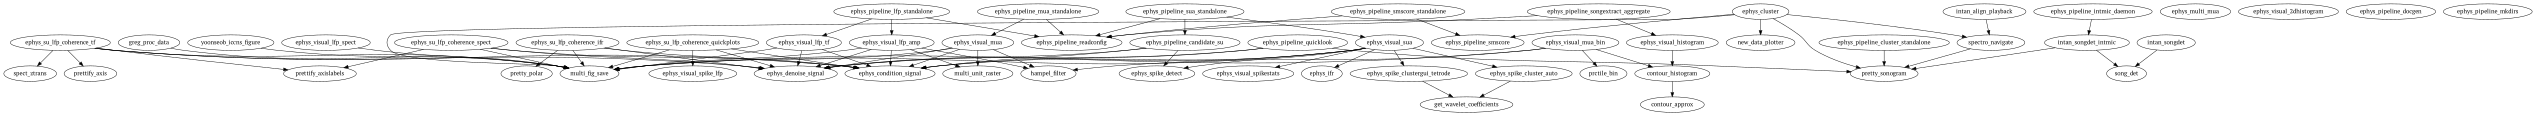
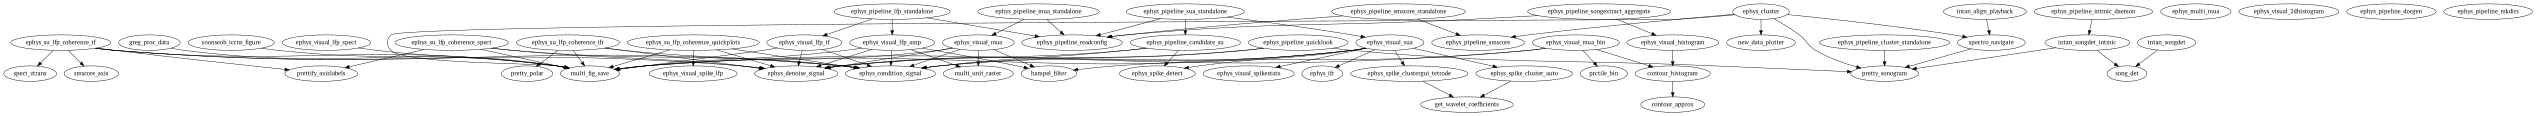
node "prettify_axis": label "prettify_axis" -> "smscore_axis"
